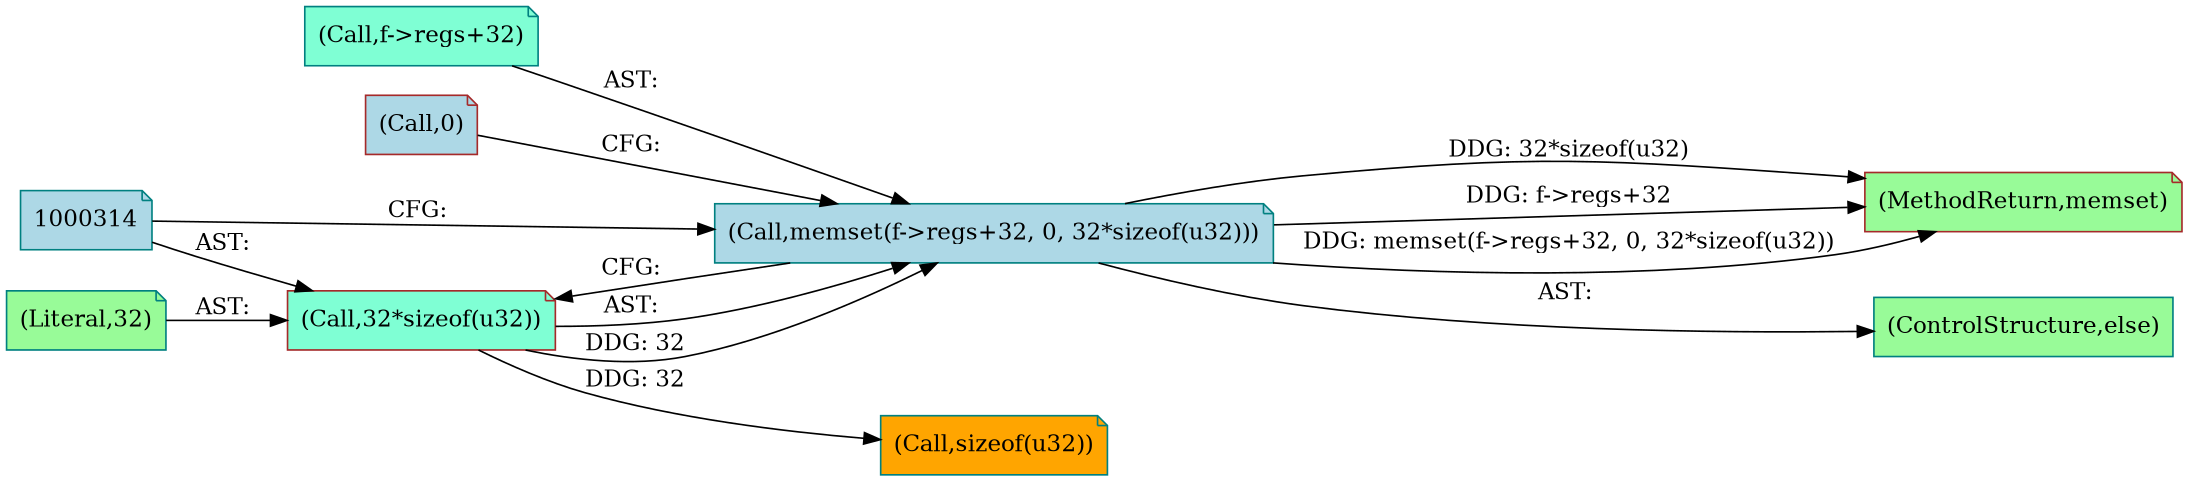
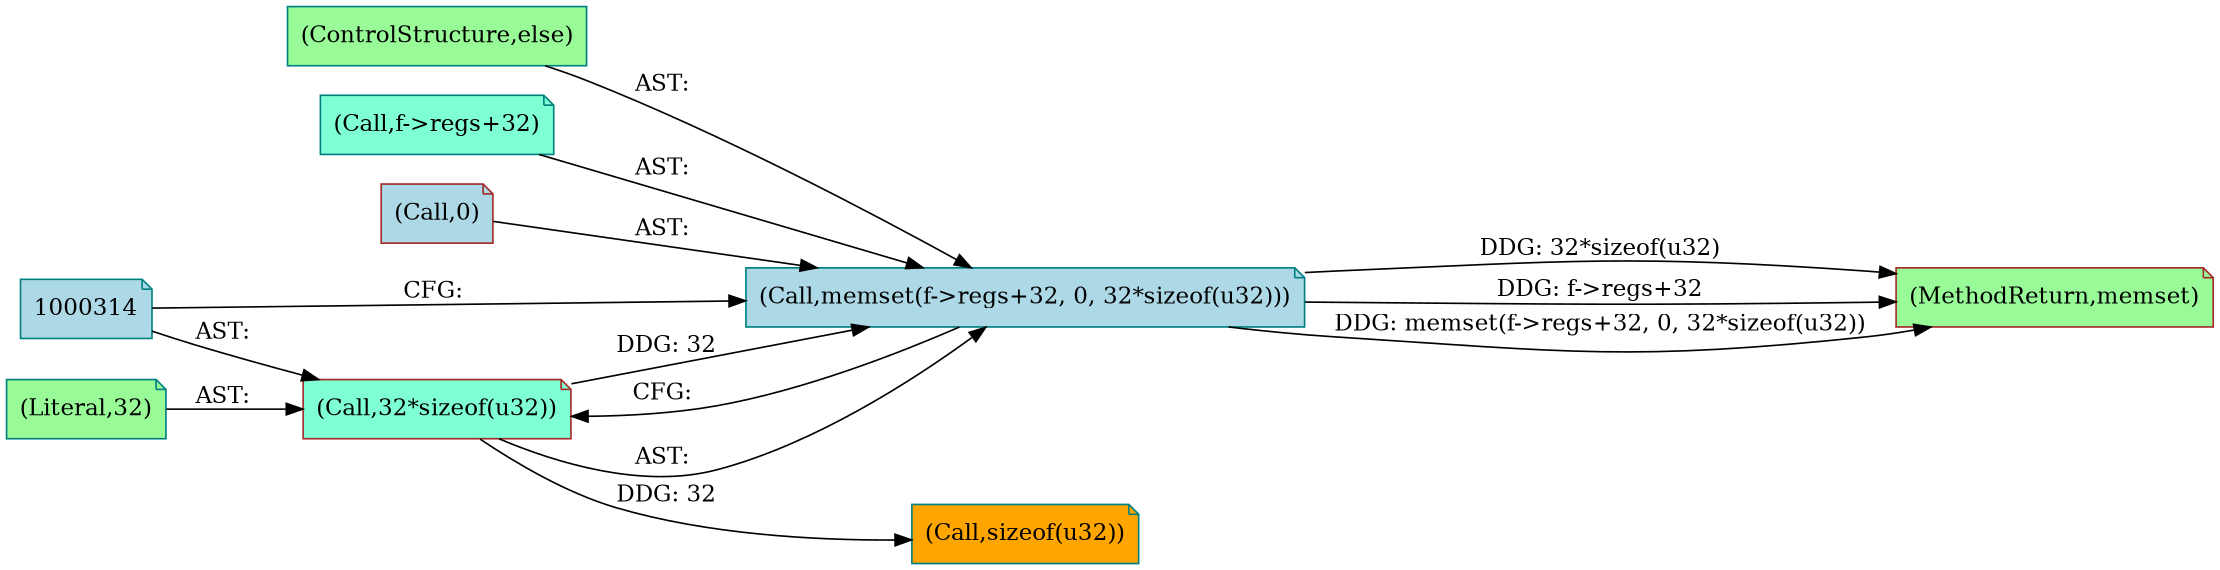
edge "(Call,0)" -> "(Call,memset(f->regs+32, 0, 32*sizeof(u32)))": label "CFG: " -> "AST: "
edge "(Call,memset(f->regs+32, 0, 32*sizeof(u32)))" -> "(ControlStructure,else)": reversed
